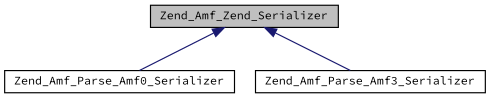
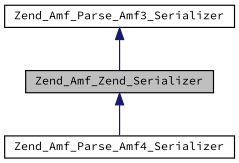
edge "Zend_Amf_Parse_Amf3_Serializer" -> "Zend_Amf_Zend_Serializer": reversed
node "Zend_Amf_Parse_Amf0_Serializer": label "Zend_Amf_Parse_Amf0_Serializer" -> "Zend_Amf_Parse_Amf4_Serializer"
